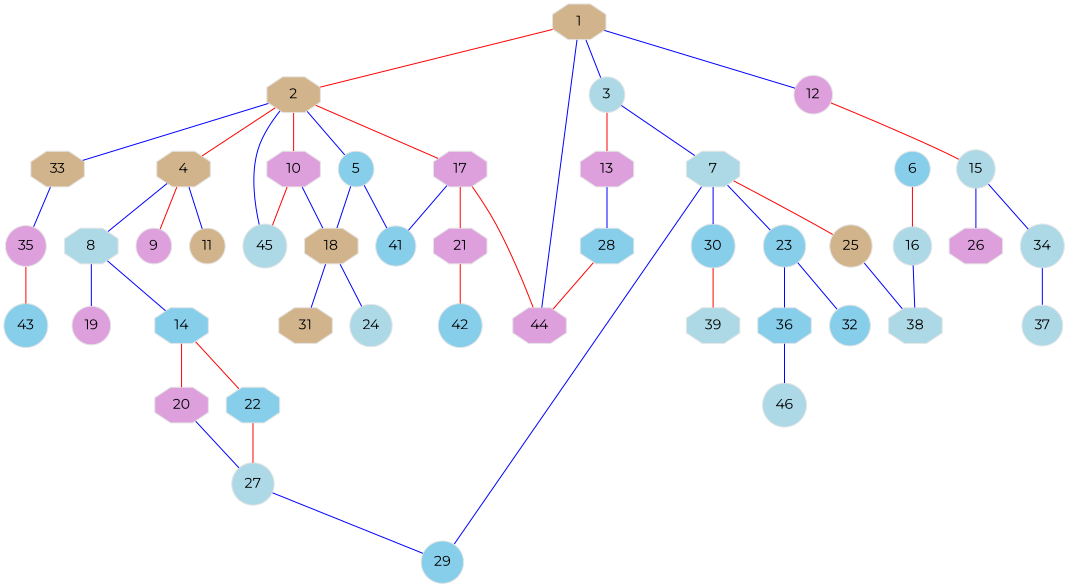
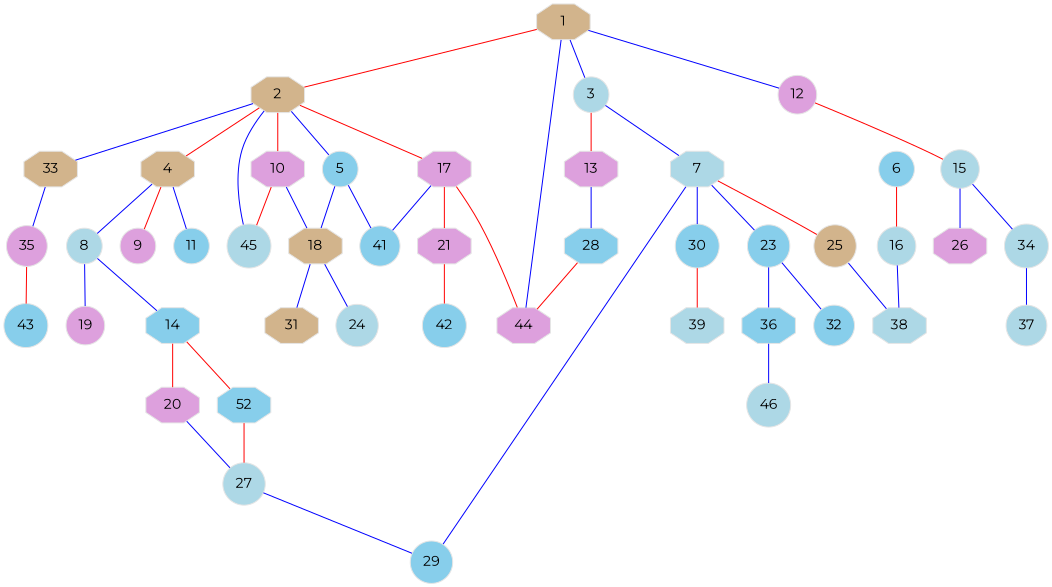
node "8": shape octagon -> circle
node "11": fillcolor tan -> skyblue
node "22": label "22" -> "52"
